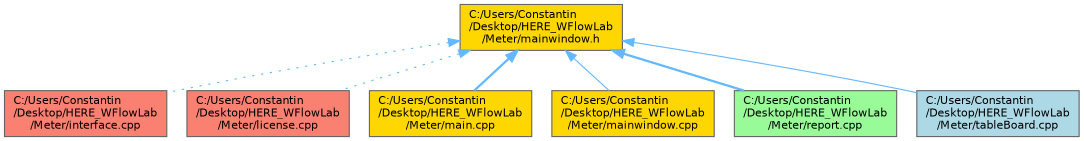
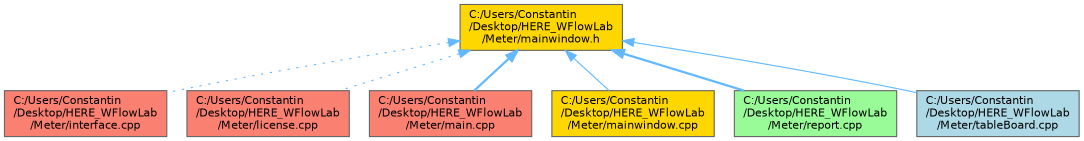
node "C:/Users/Constantin /Desktop/HERE_WFlowLab /Meter/main.cpp": fillcolor gold -> salmon
